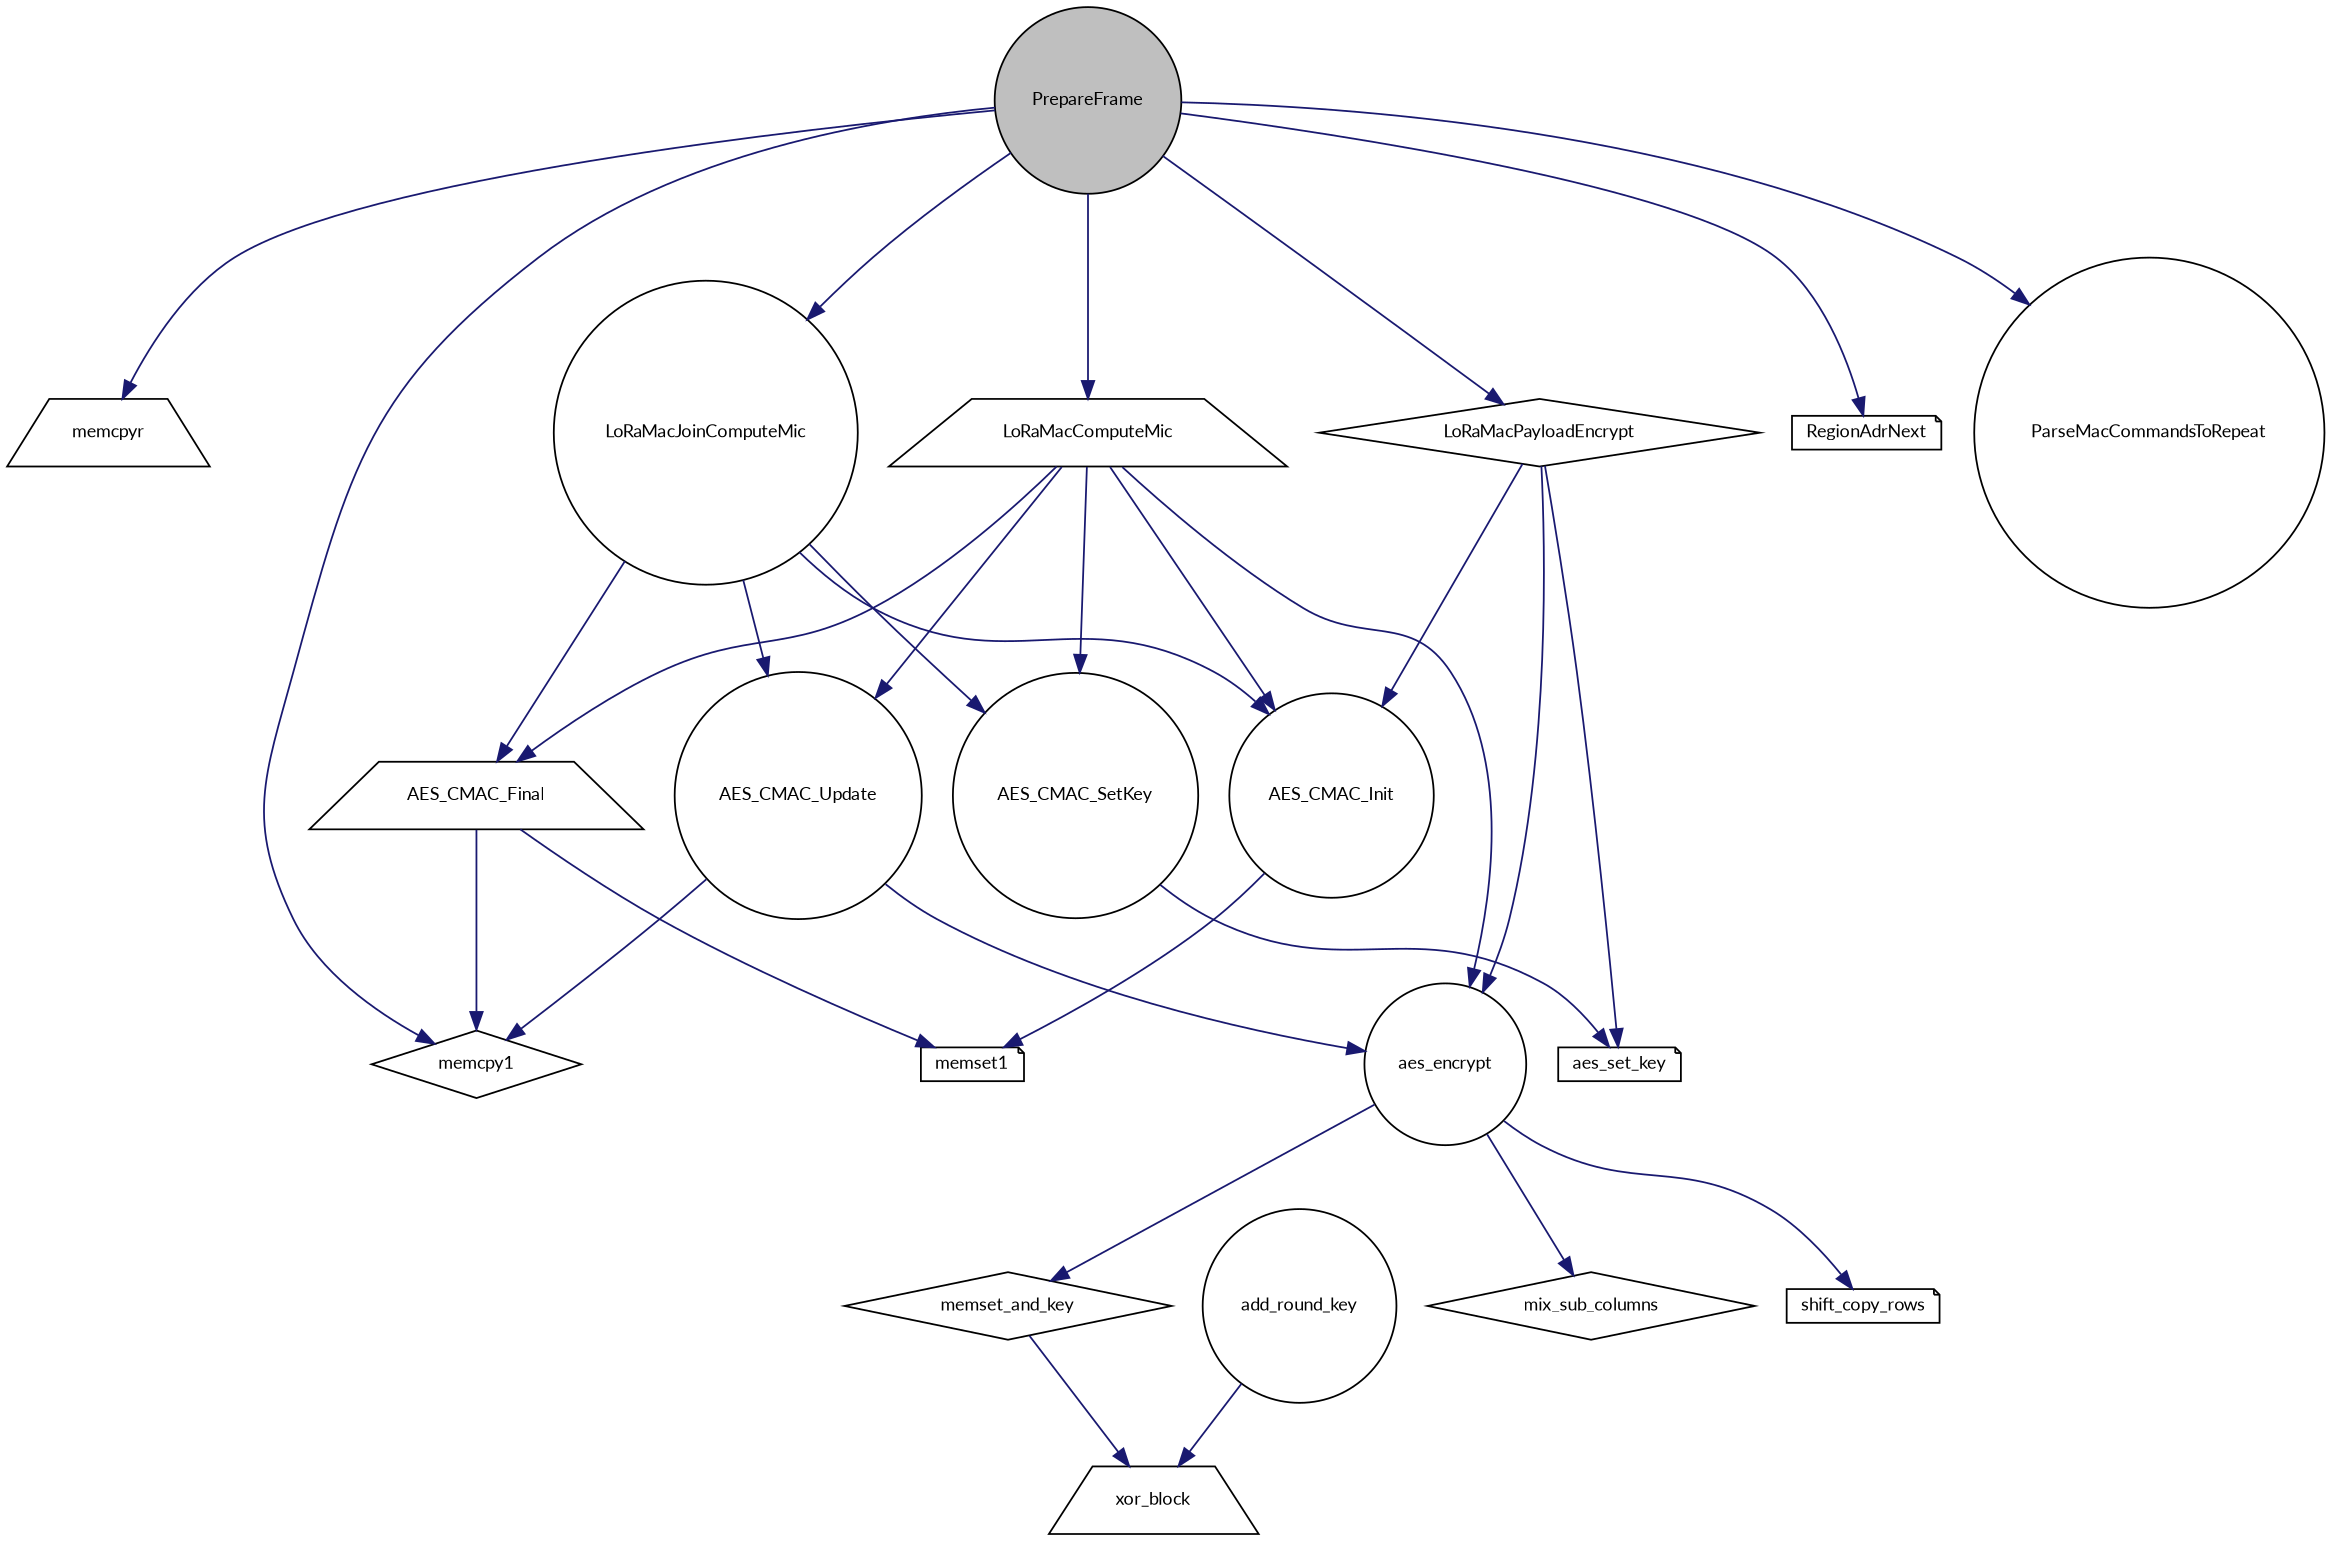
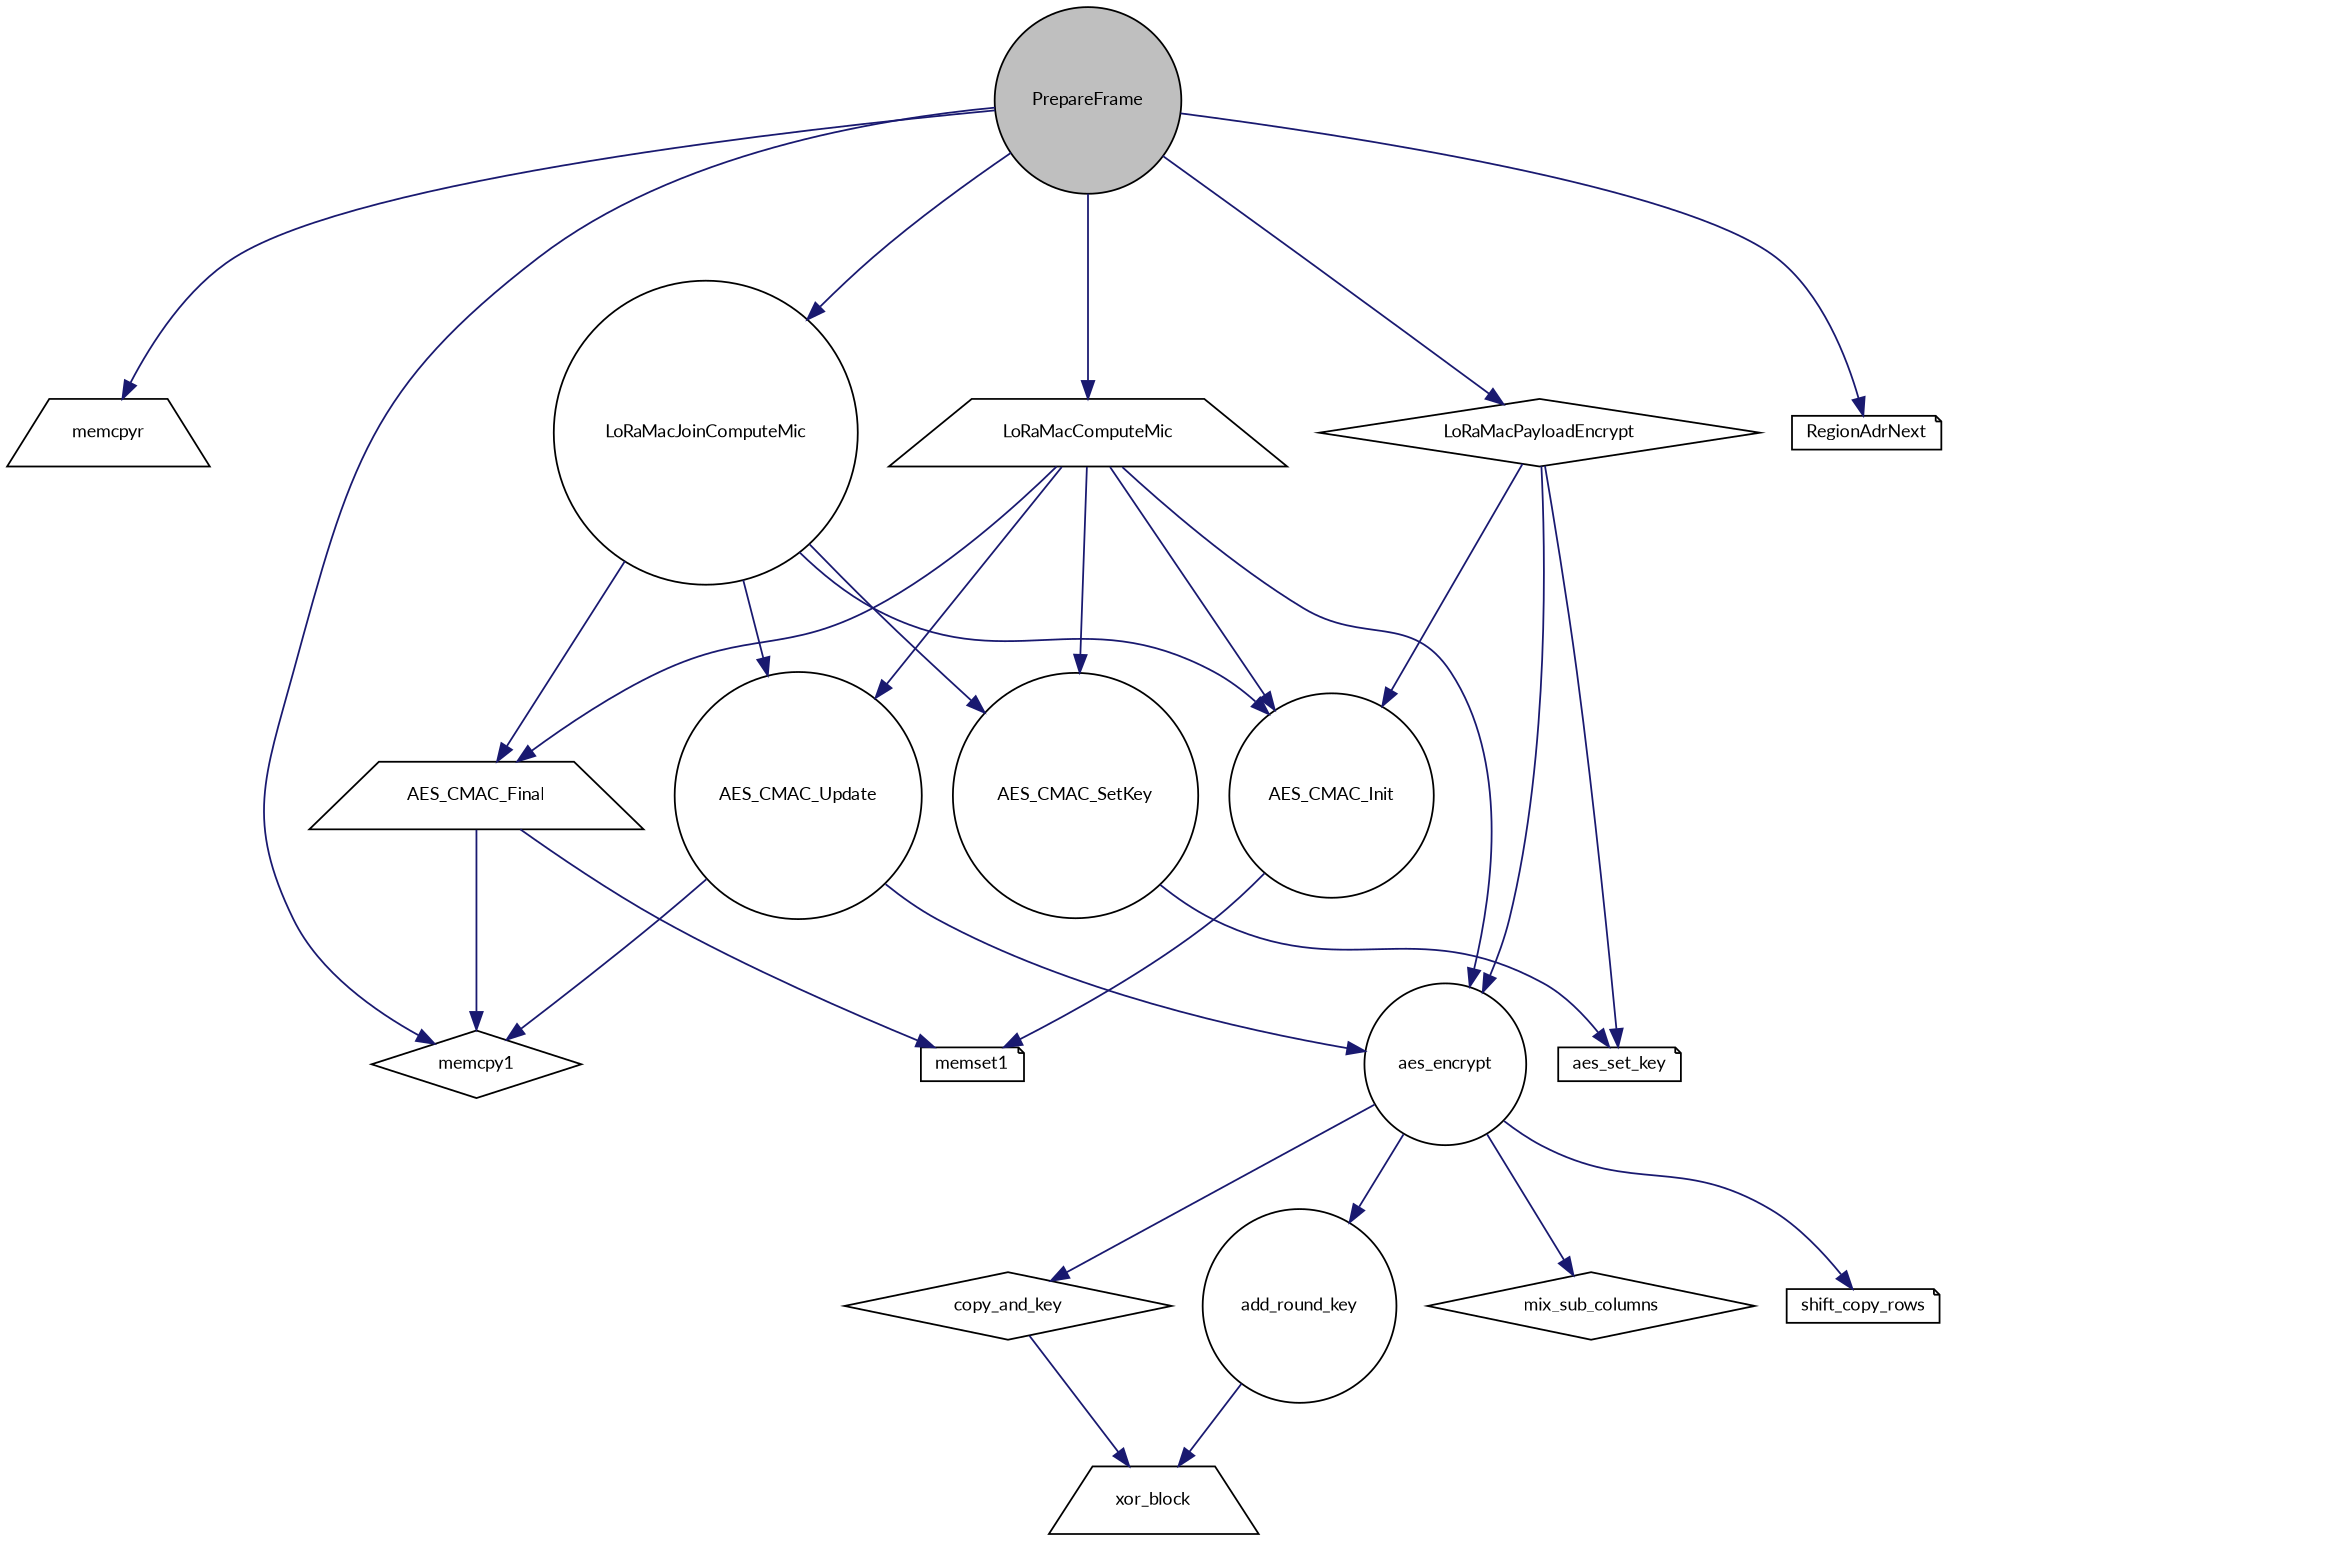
node "ParseMacCommandsToRepeat": removed
edge "aes_encrypt" -> "add_round_key": added
node "memset_and_key": label "memset_and_key" -> "copy_and_key"
